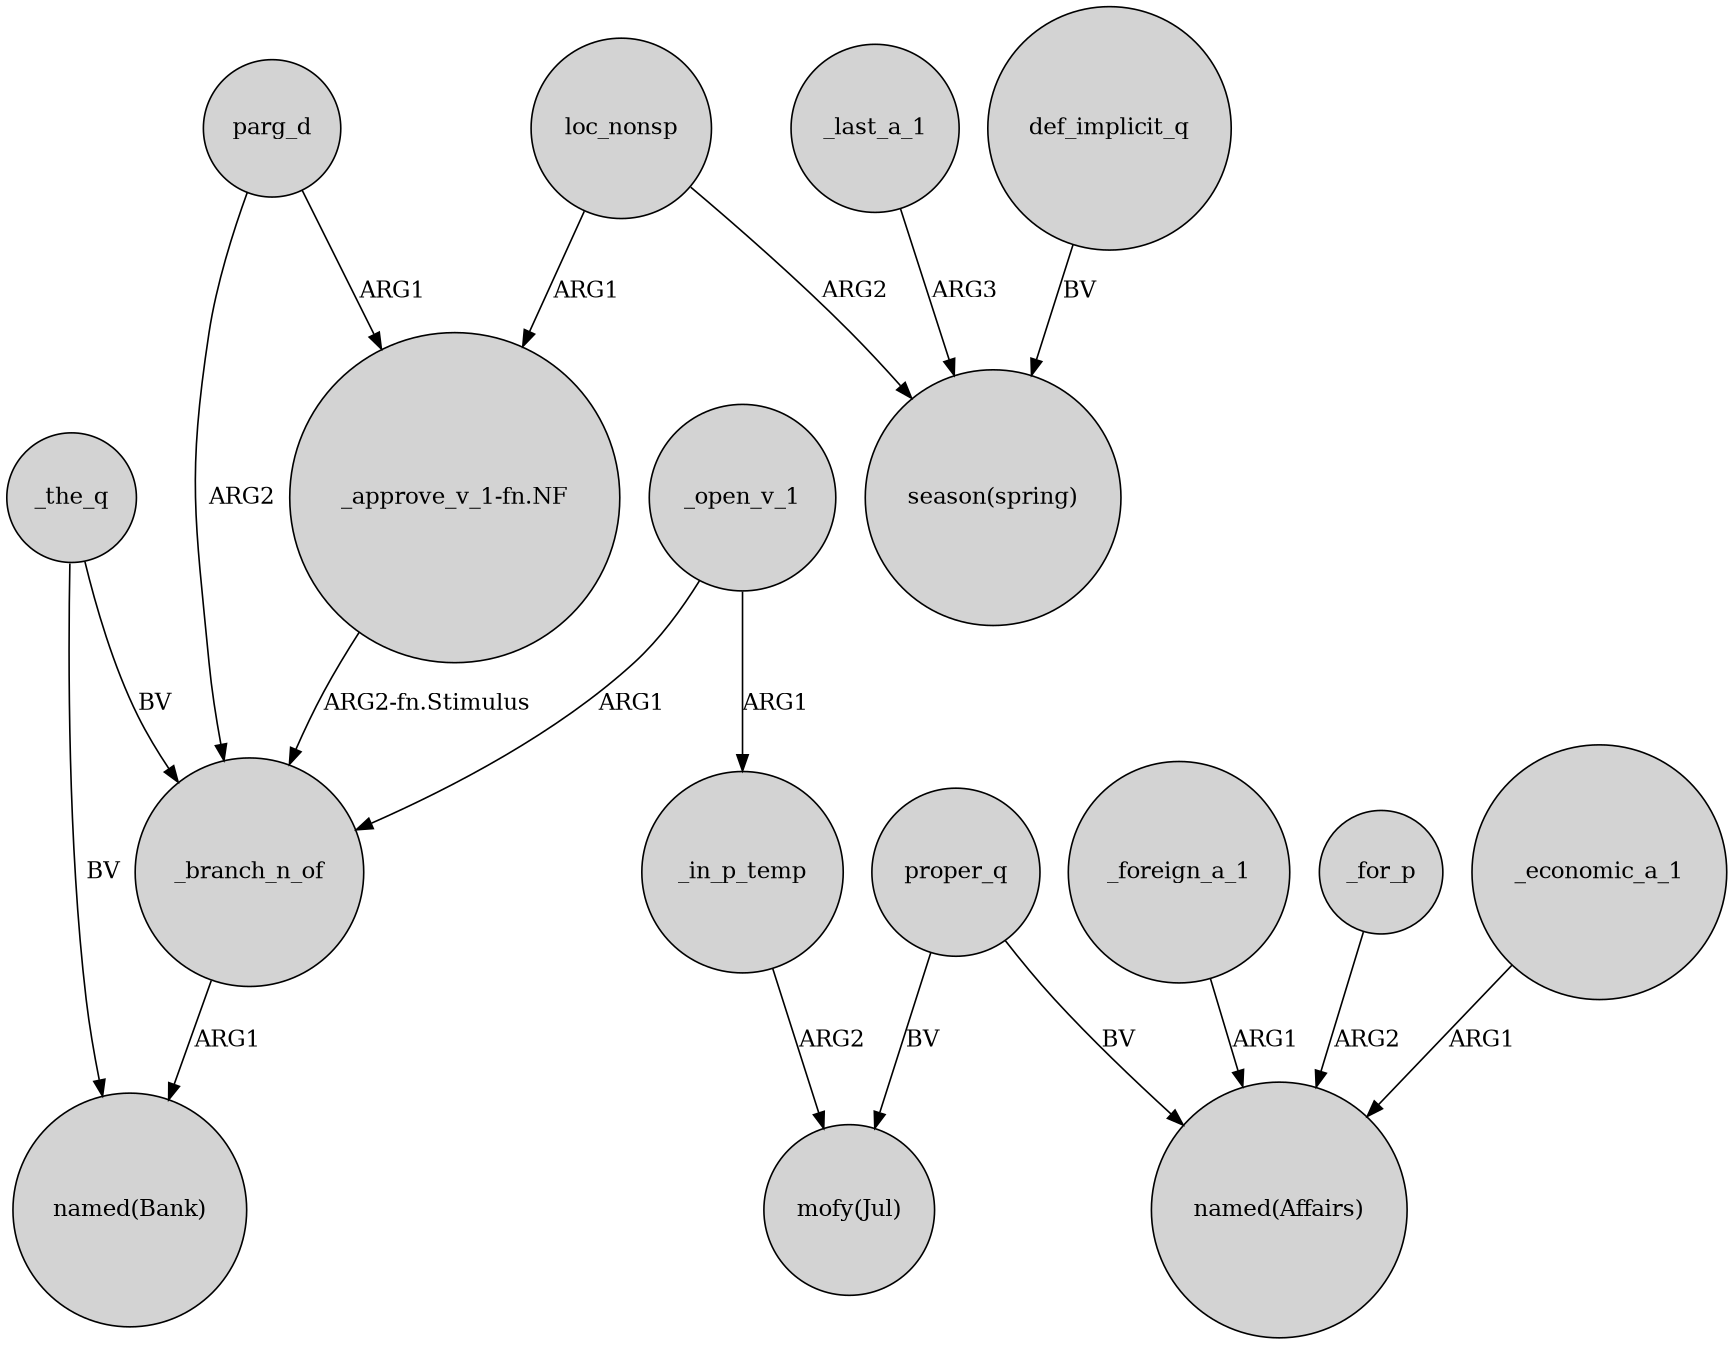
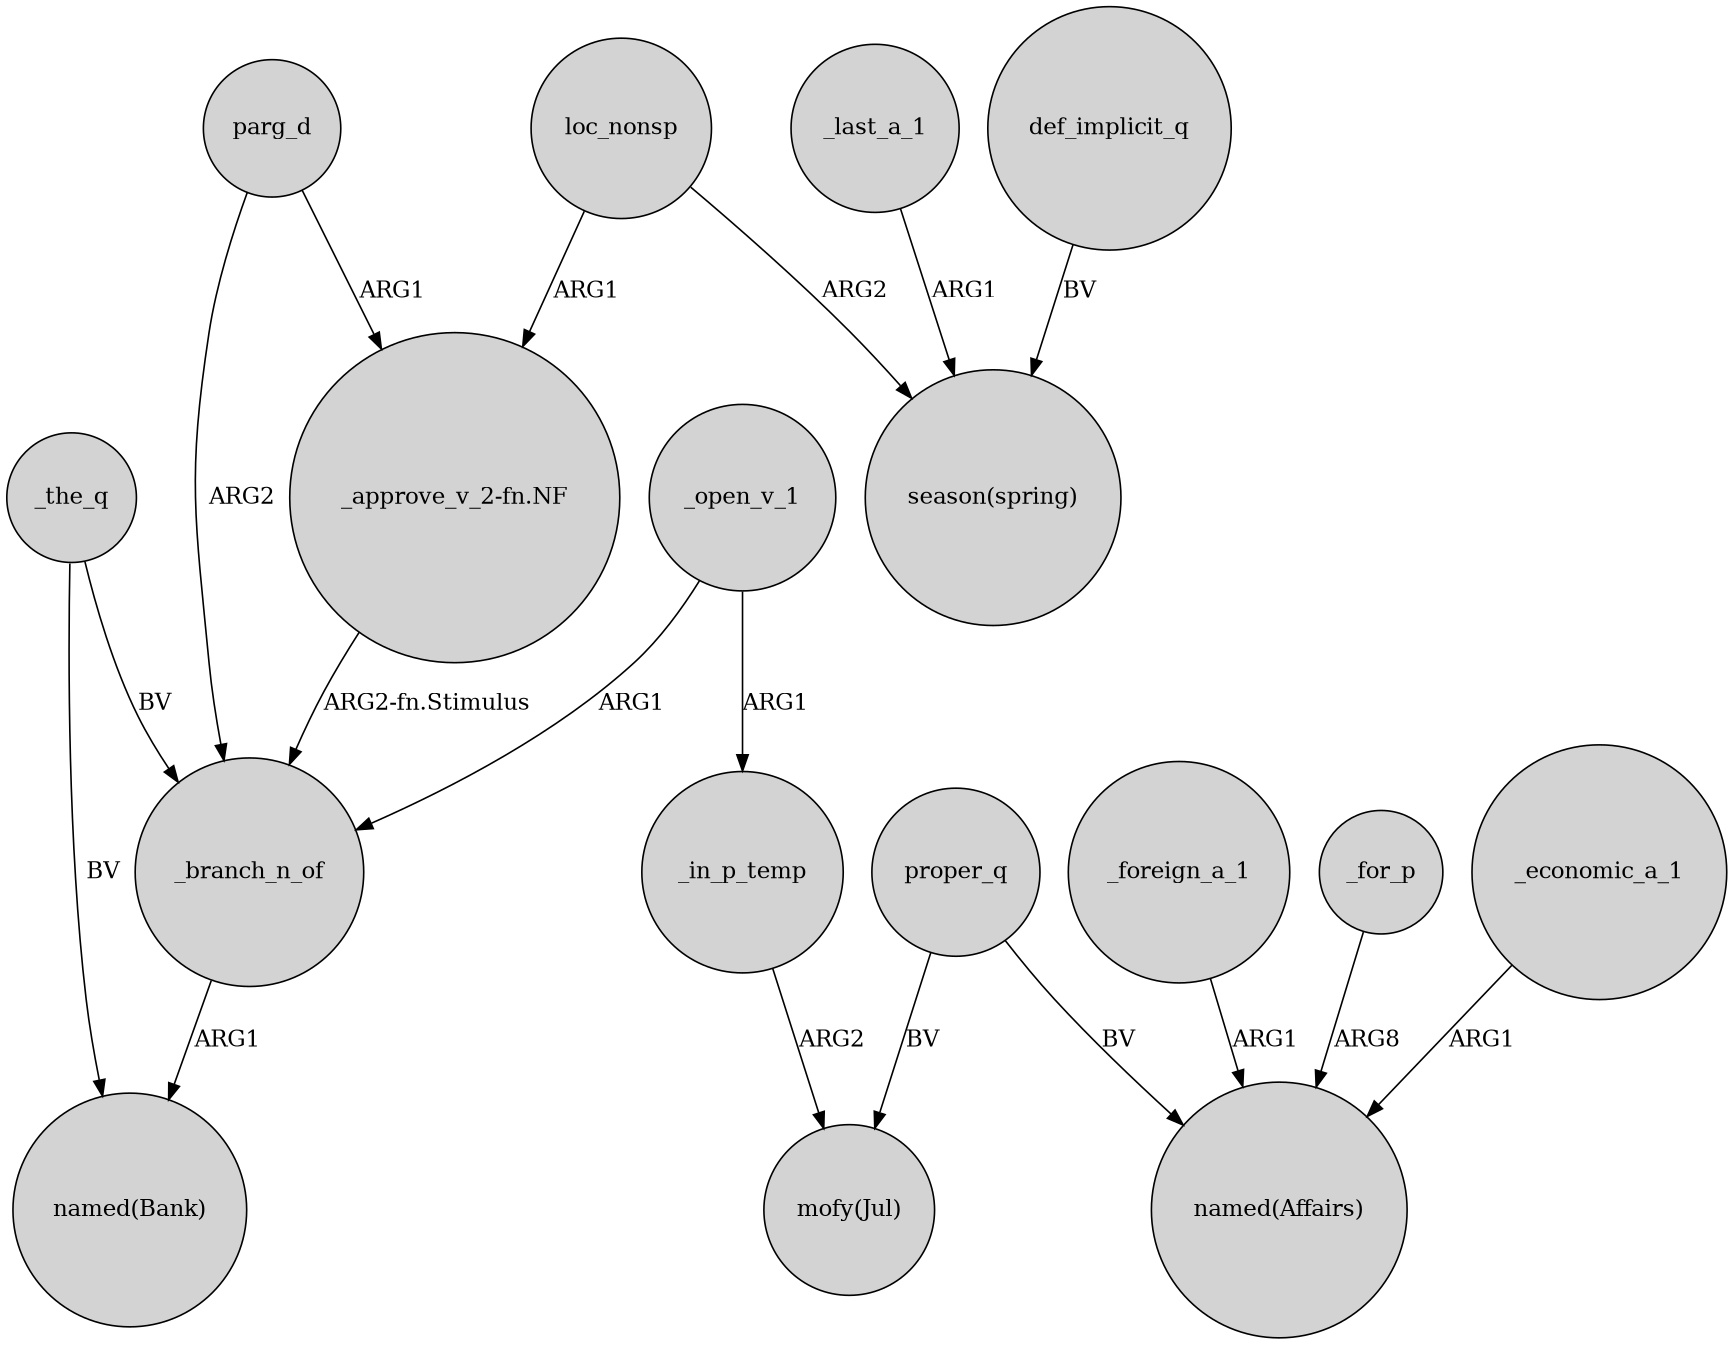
edge "_last_a_1" -> "season(spring)": label "ARG3" -> "ARG1"
node "_approve_v_1-fn.NF": label "_approve_v_1-fn.NF" -> "_approve_v_2-fn.NF"
edge "_for_p" -> "named(Affairs)": label "ARG2" -> "ARG8"
